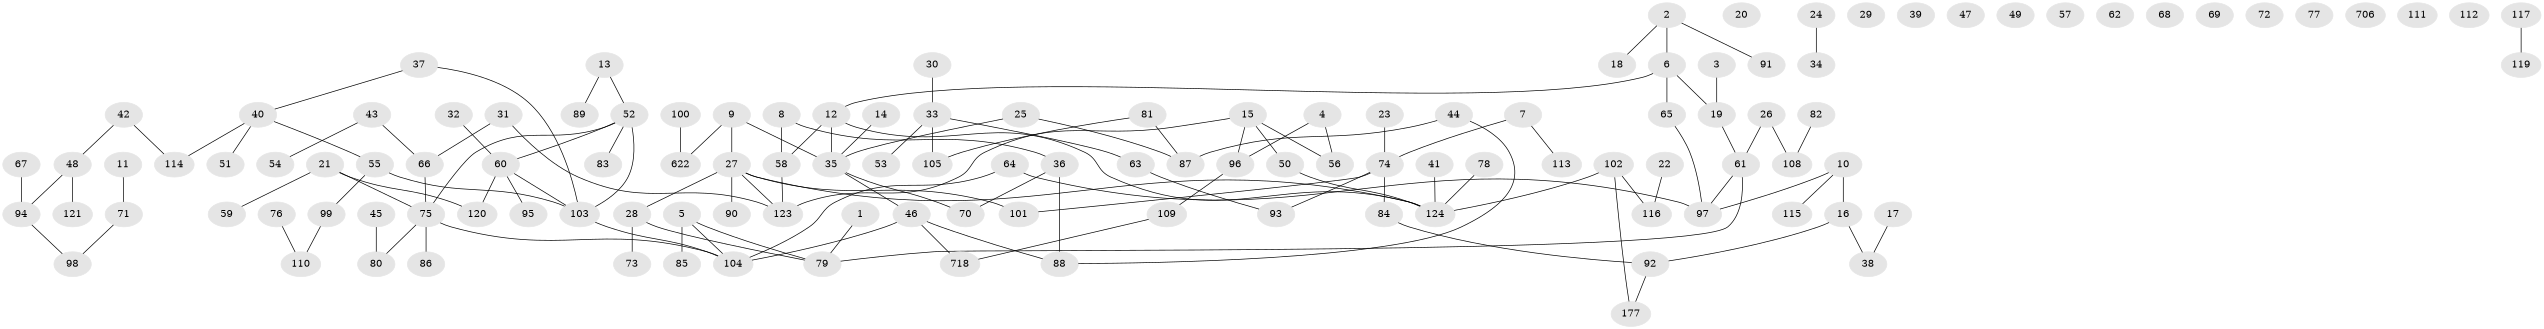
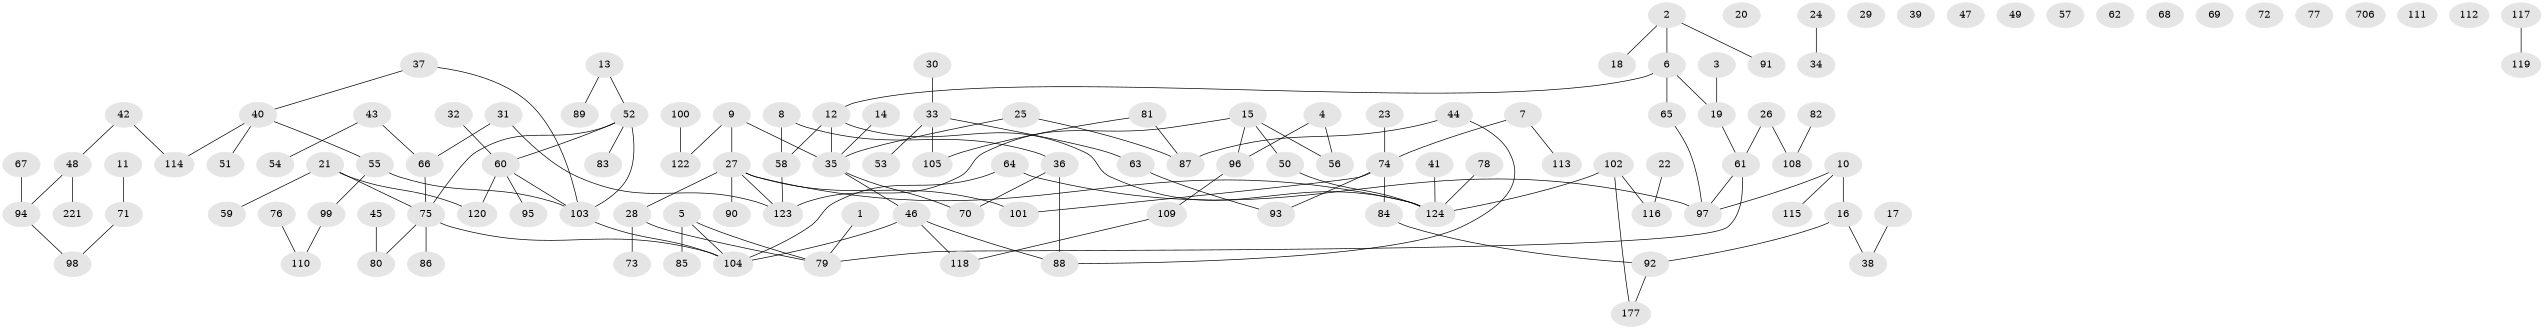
node "622": label "622" -> "122"
node "121": label "121" -> "221"
node "718": label "718" -> "118"
